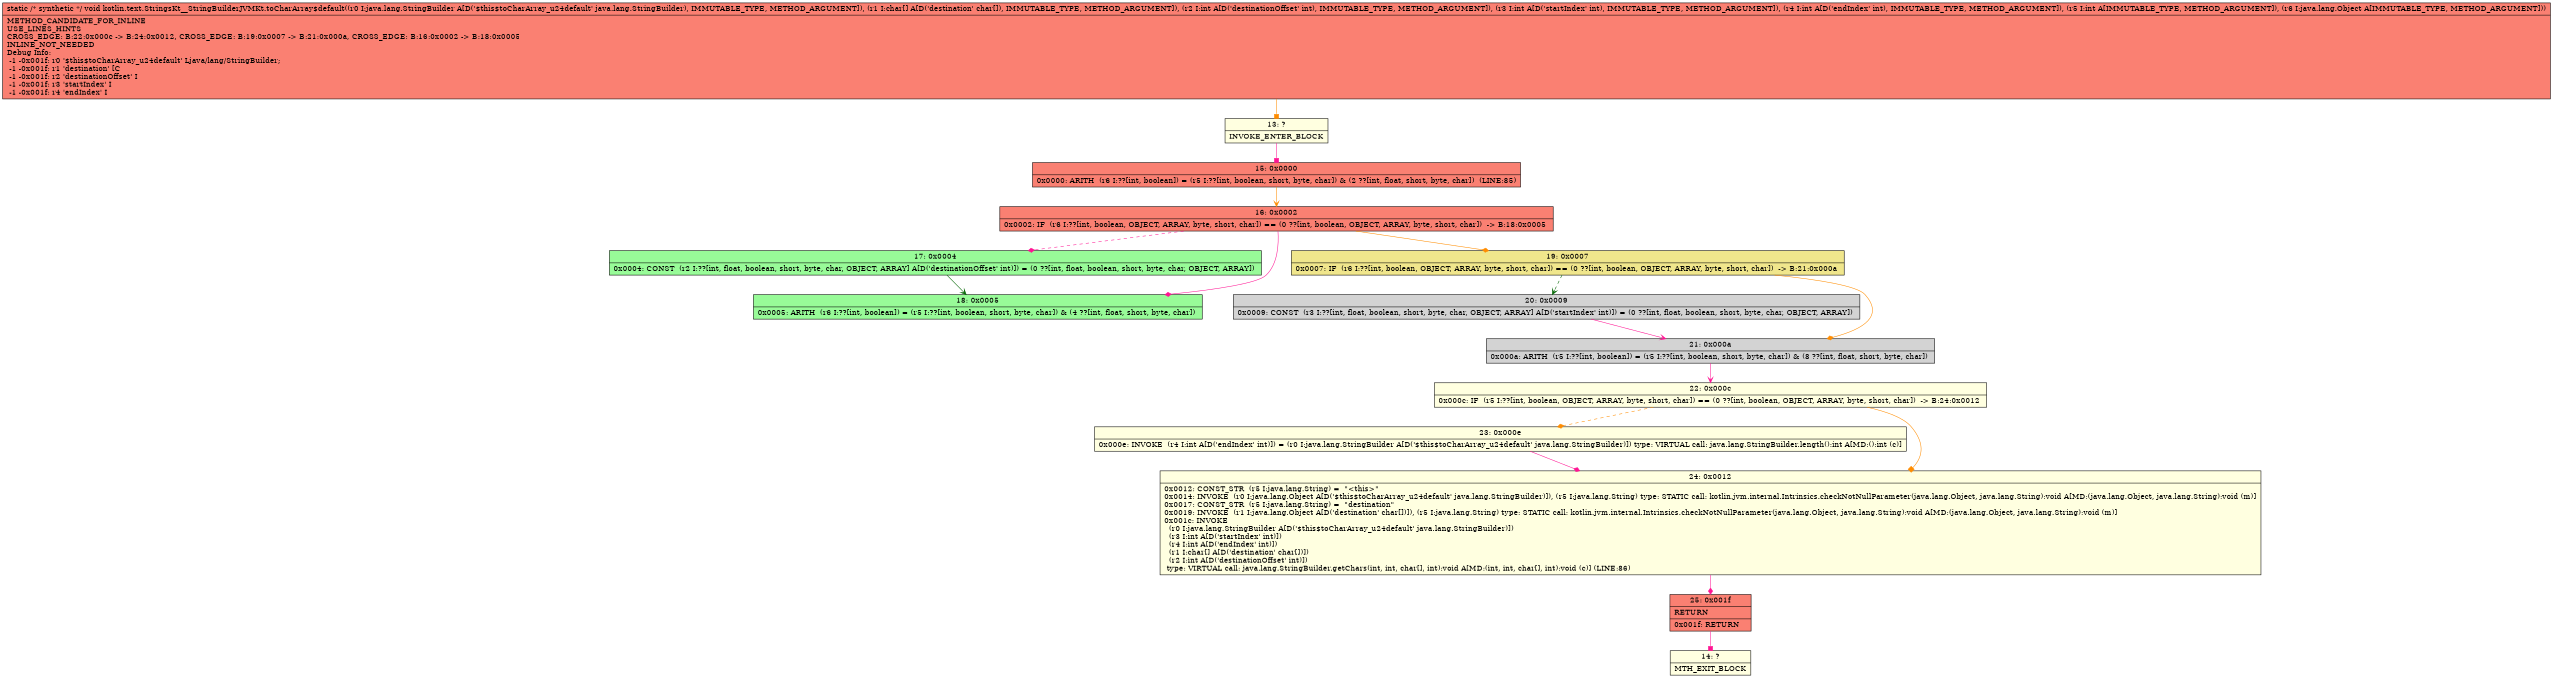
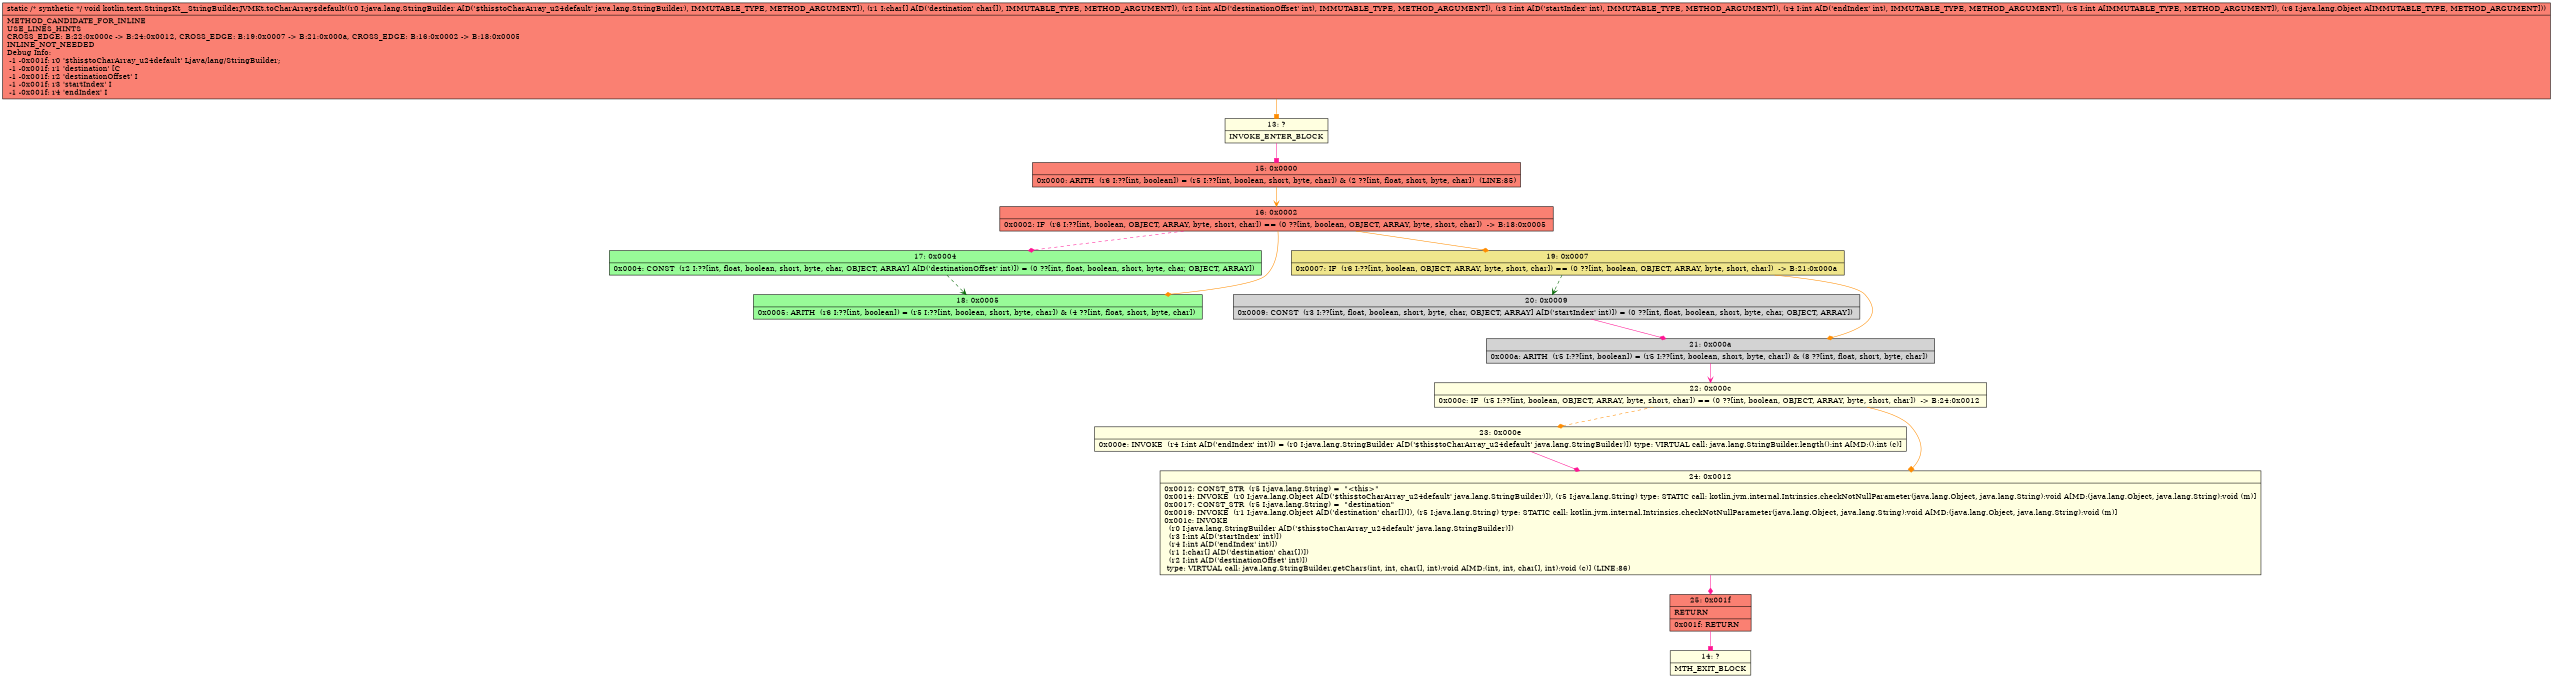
edge "17: 0x0004" -> "18: 0x0005": style solid -> dashed
edge "16: 0x0002" -> "18: 0x0005": color deeppink -> darkorange
edge "20: 0x0009" -> "21: 0x000a": arrowhead vee -> diamond
